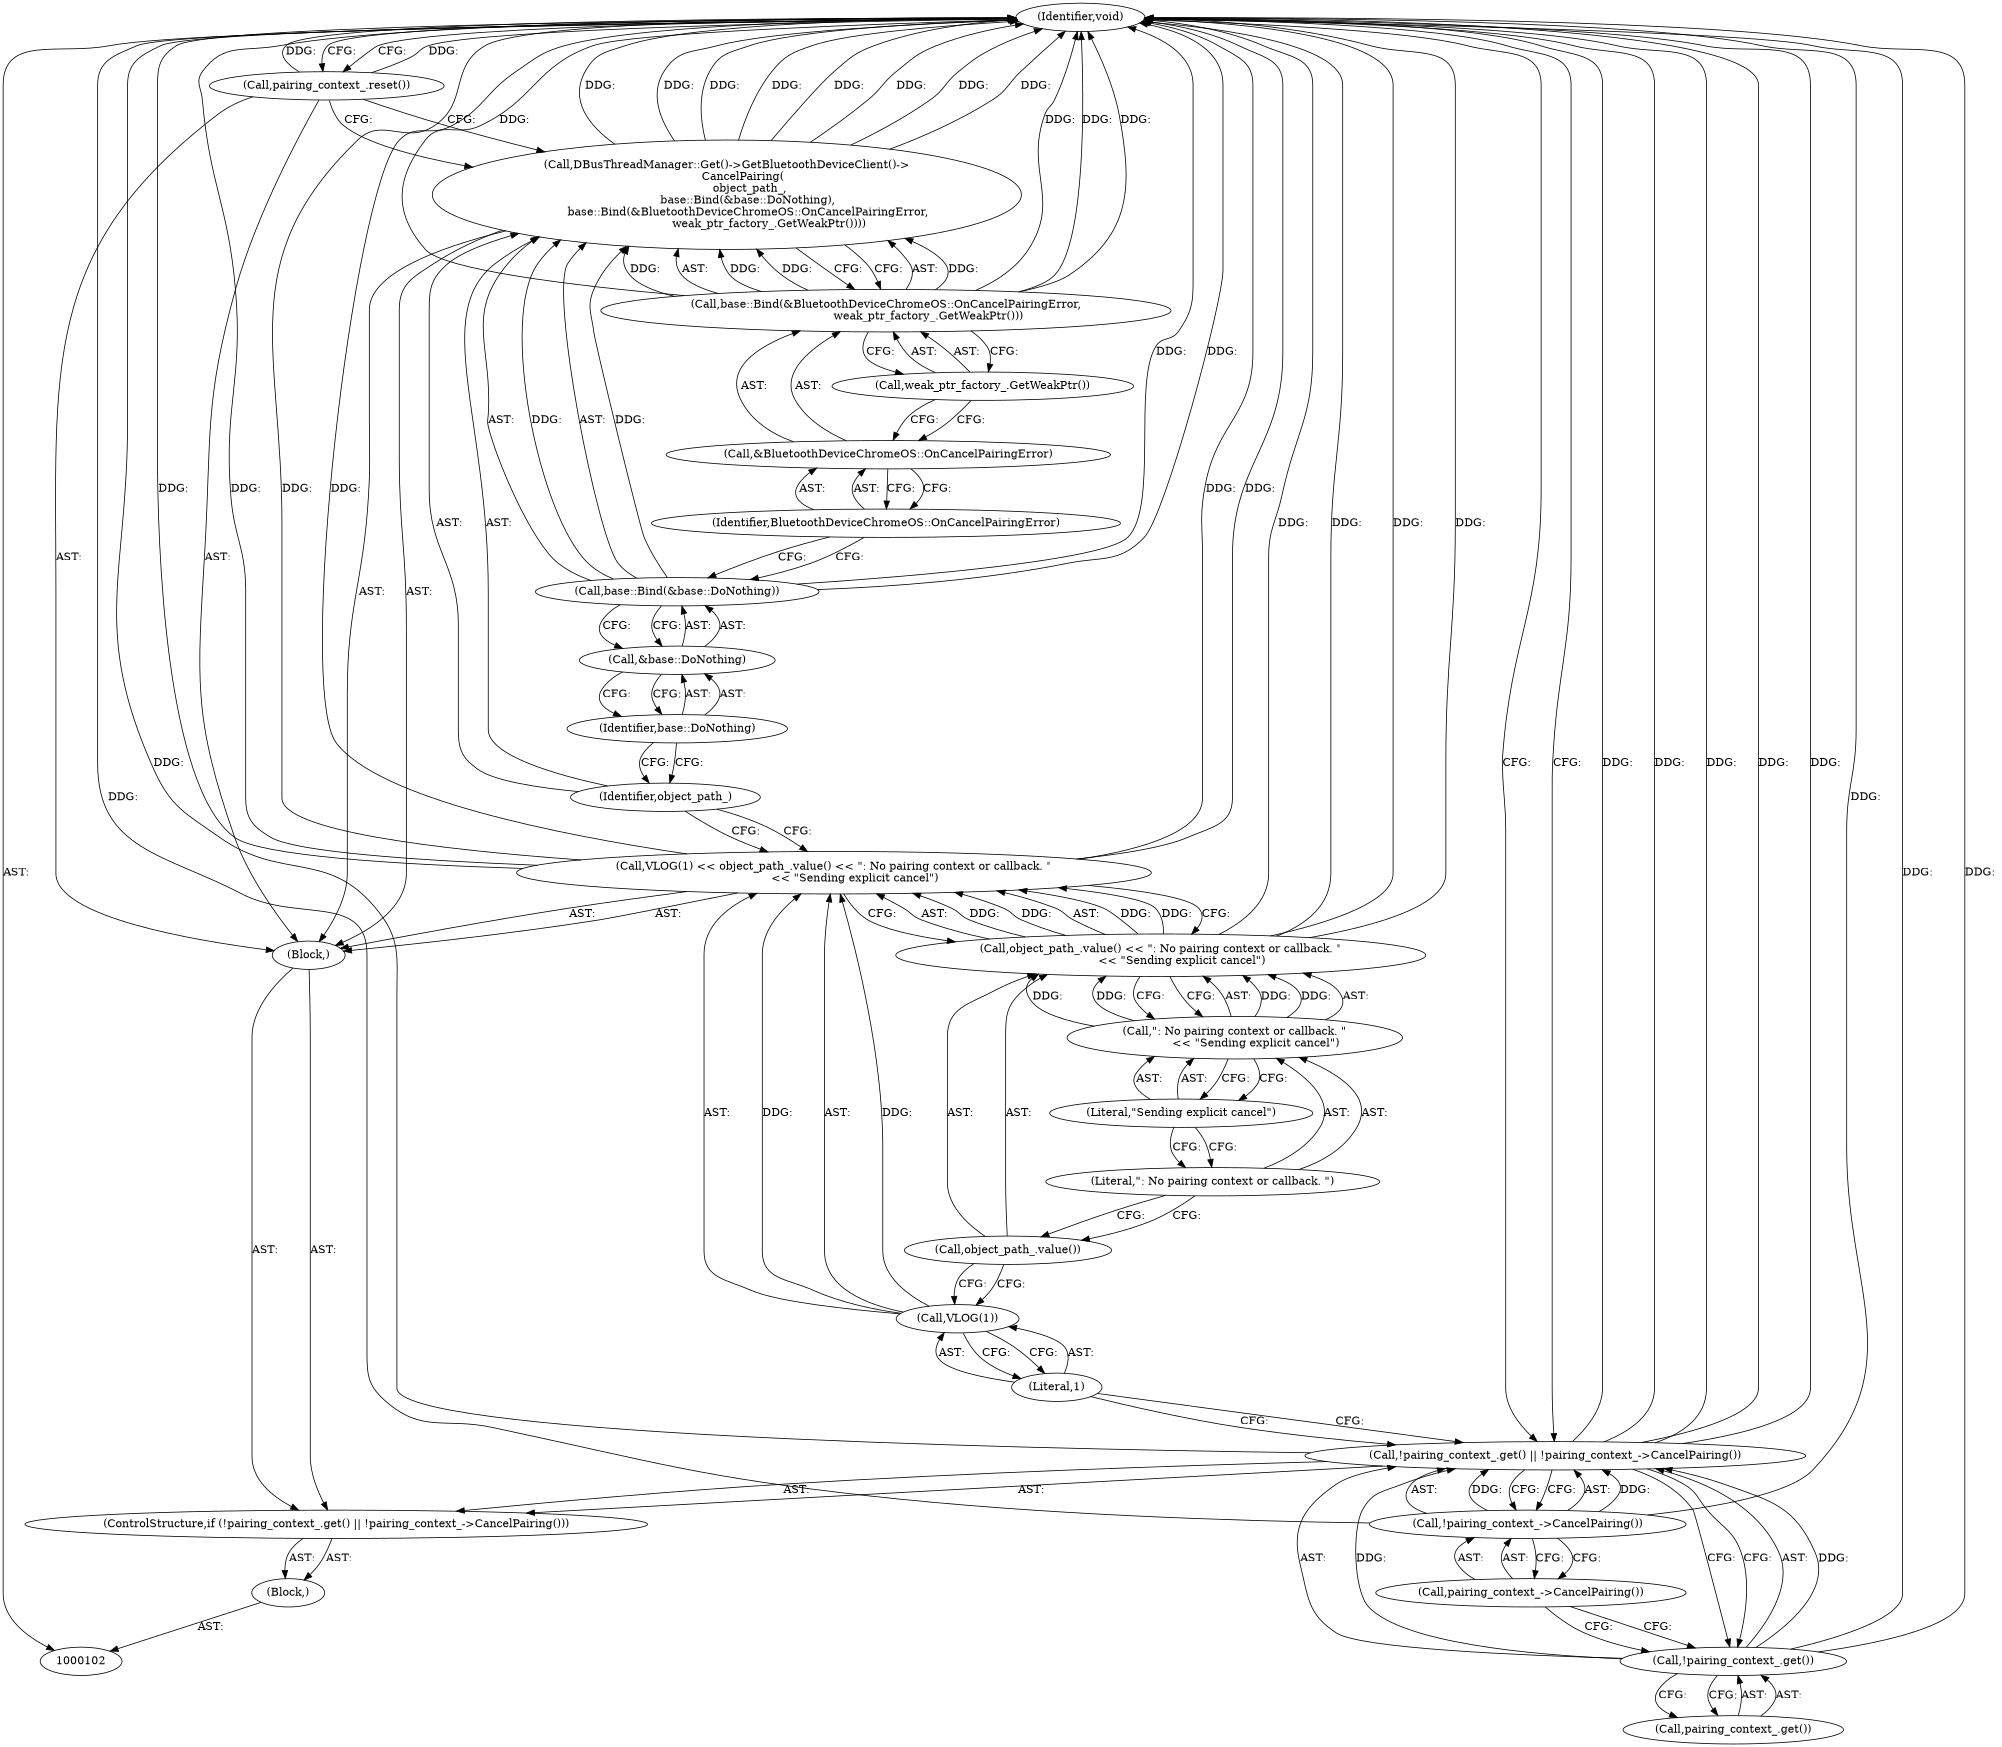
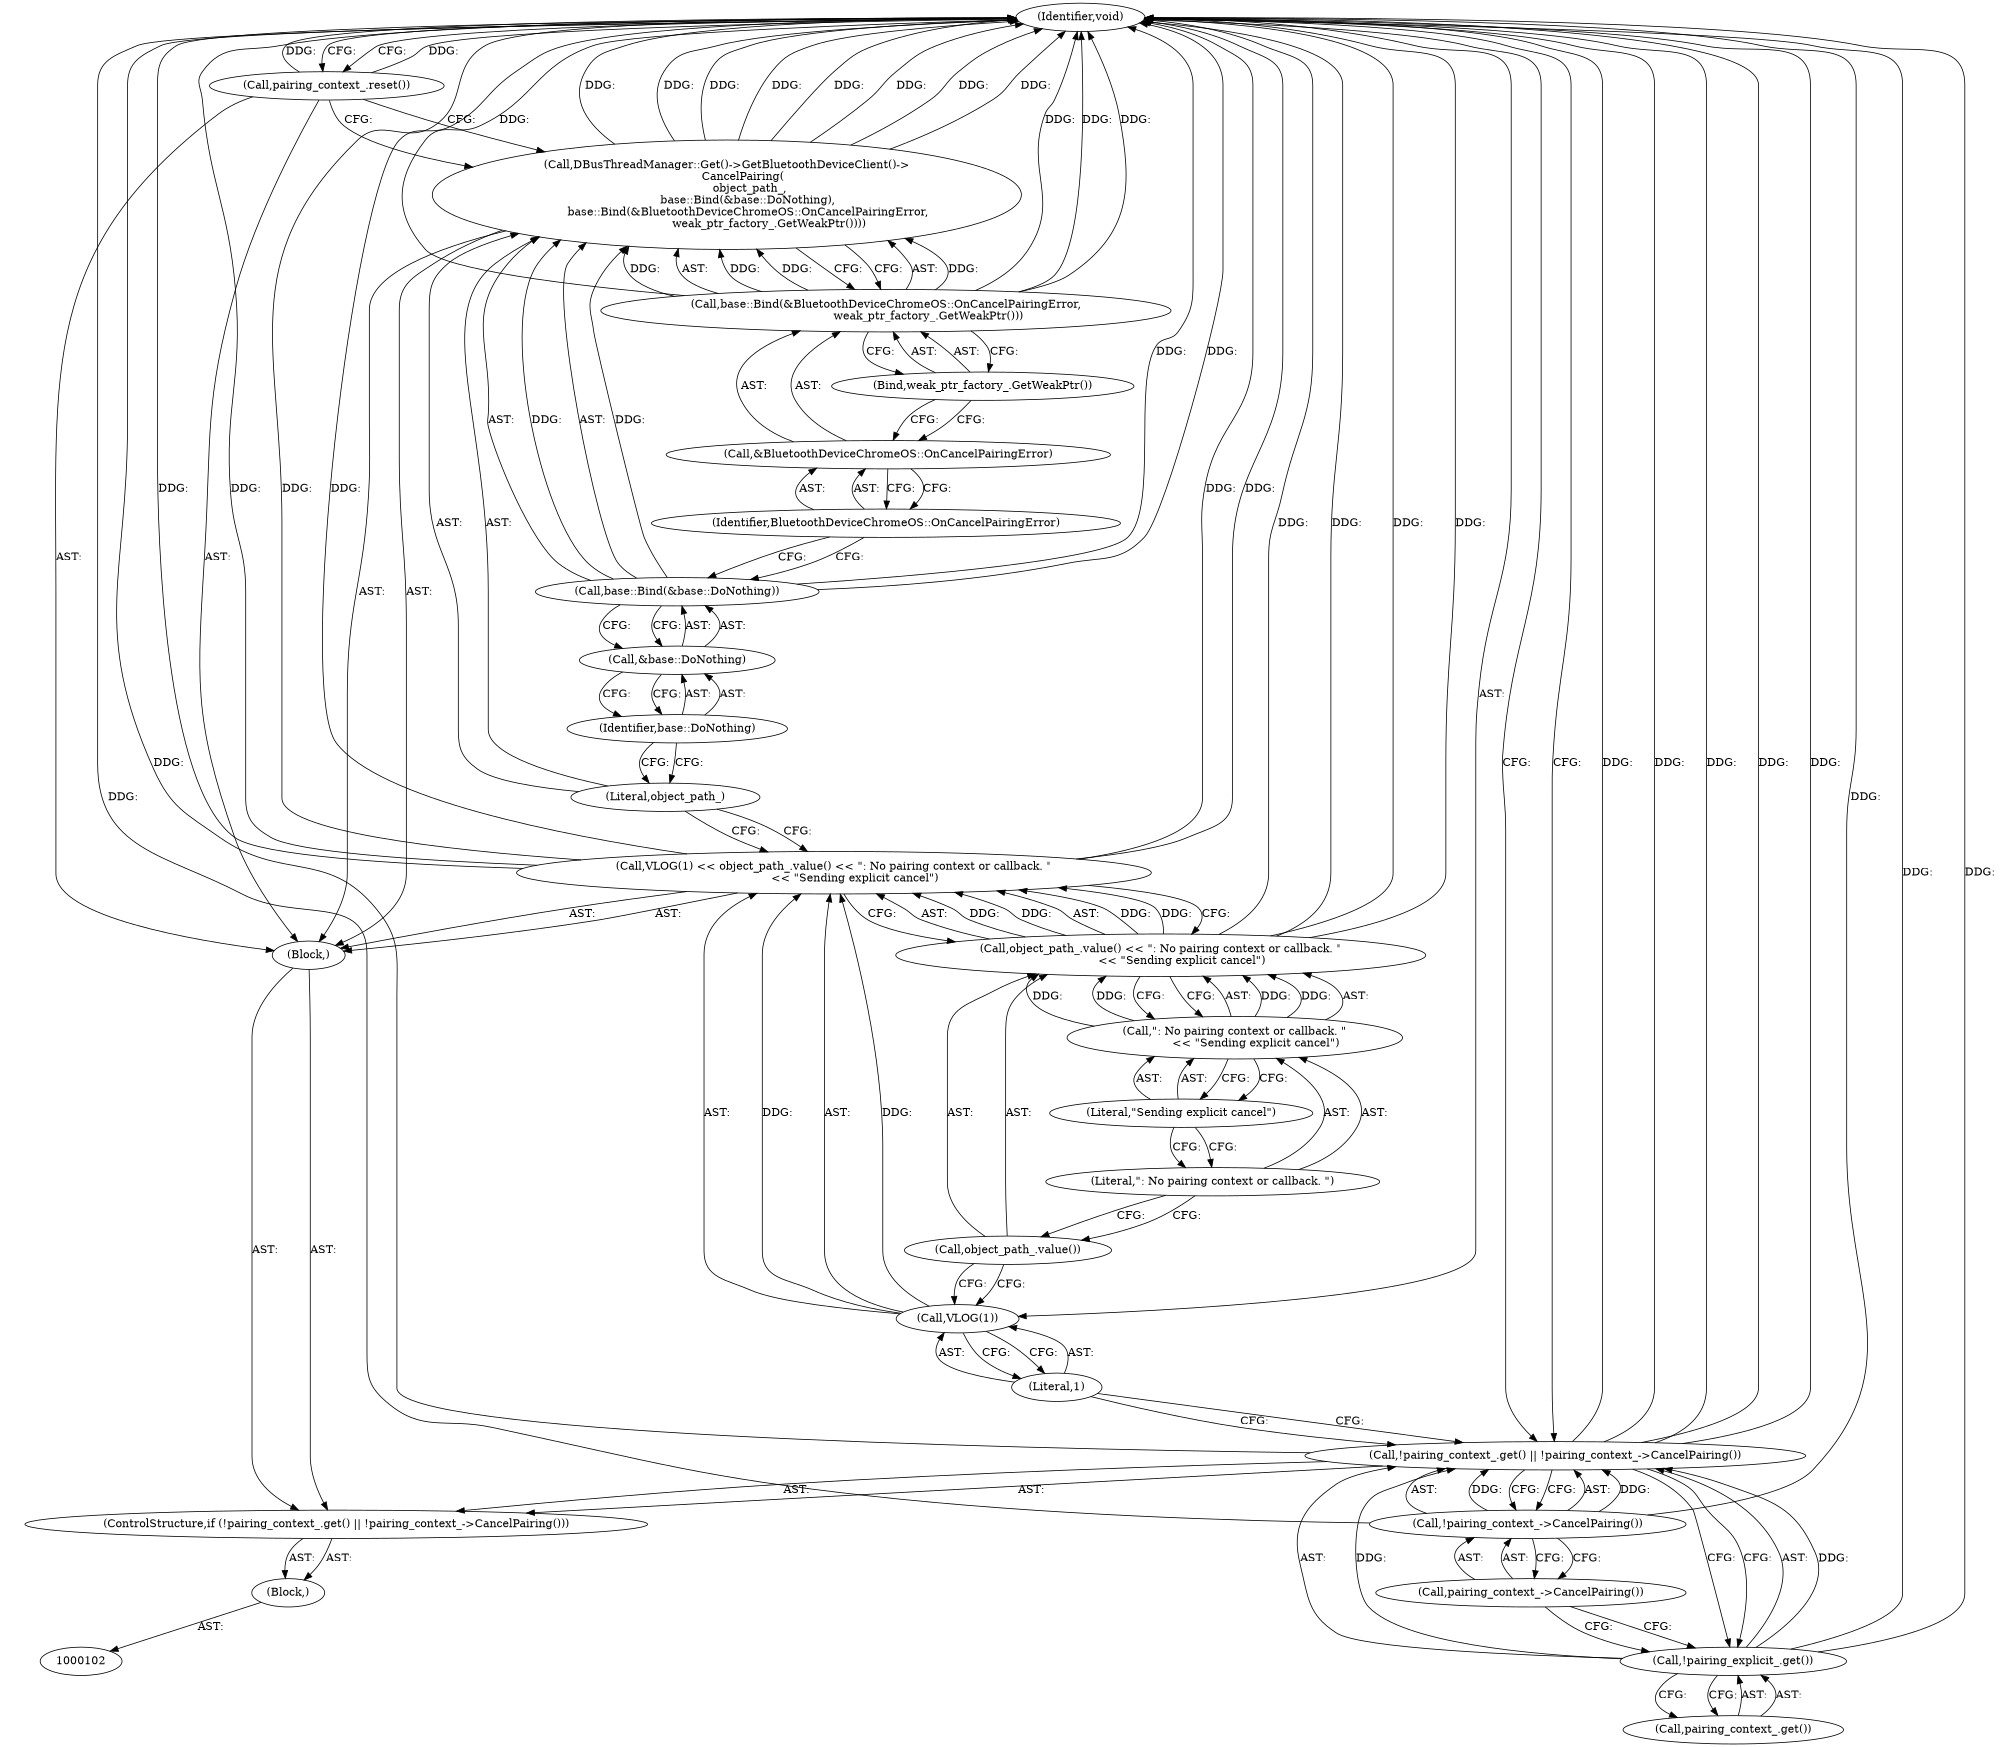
edge "(Identifier,void)" -> "1000102": now "(Identifier,void)" -> "(Call,VLOG(1))"
node "(Call,weak_ptr_factory_.GetWeakPtr())": label "(Call,weak_ptr_factory_.GetWeakPtr())" -> "(Bind,weak_ptr_factory_.GetWeakPtr())"
node "(Identifier,object_path_)": label "(Identifier,object_path_)" -> "(Literal,object_path_)"
node "(Call,!pairing_context_.get())": label "(Call,!pairing_context_.get())" -> "(Call,!pairing_explicit_.get())"
